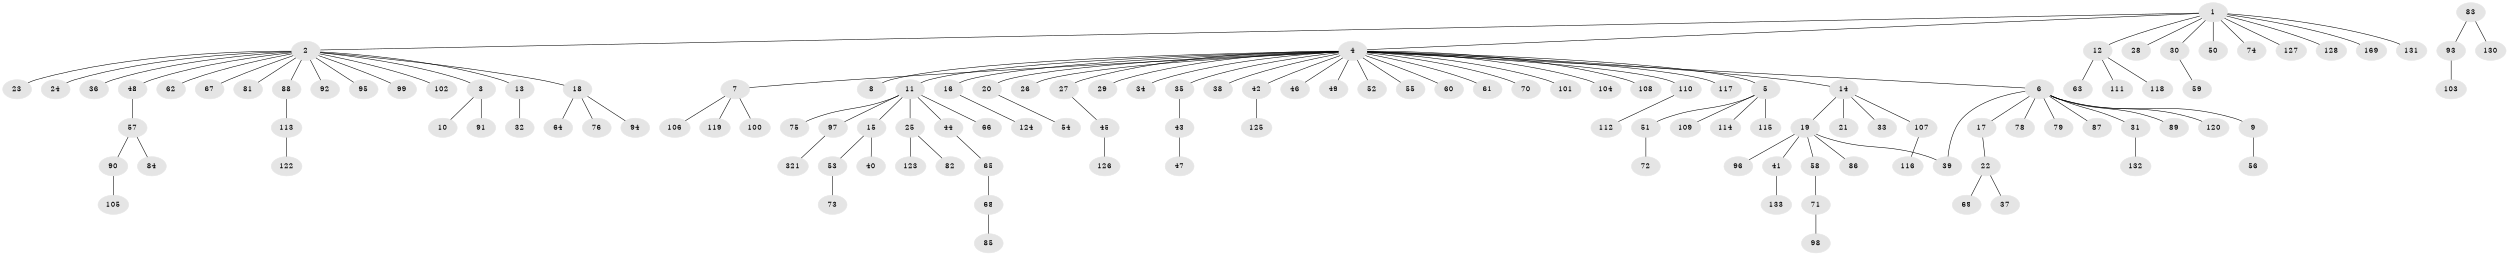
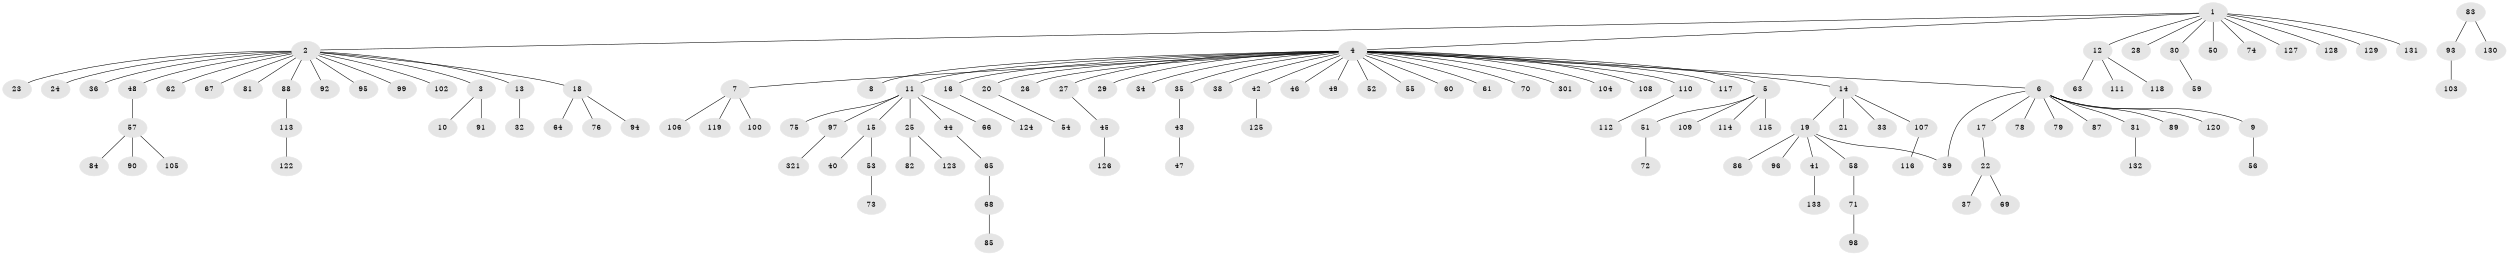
node "169": label "169" -> "129"
node "101": label "101" -> "301"
edge "90" -- "105": now "57" -- "105"
